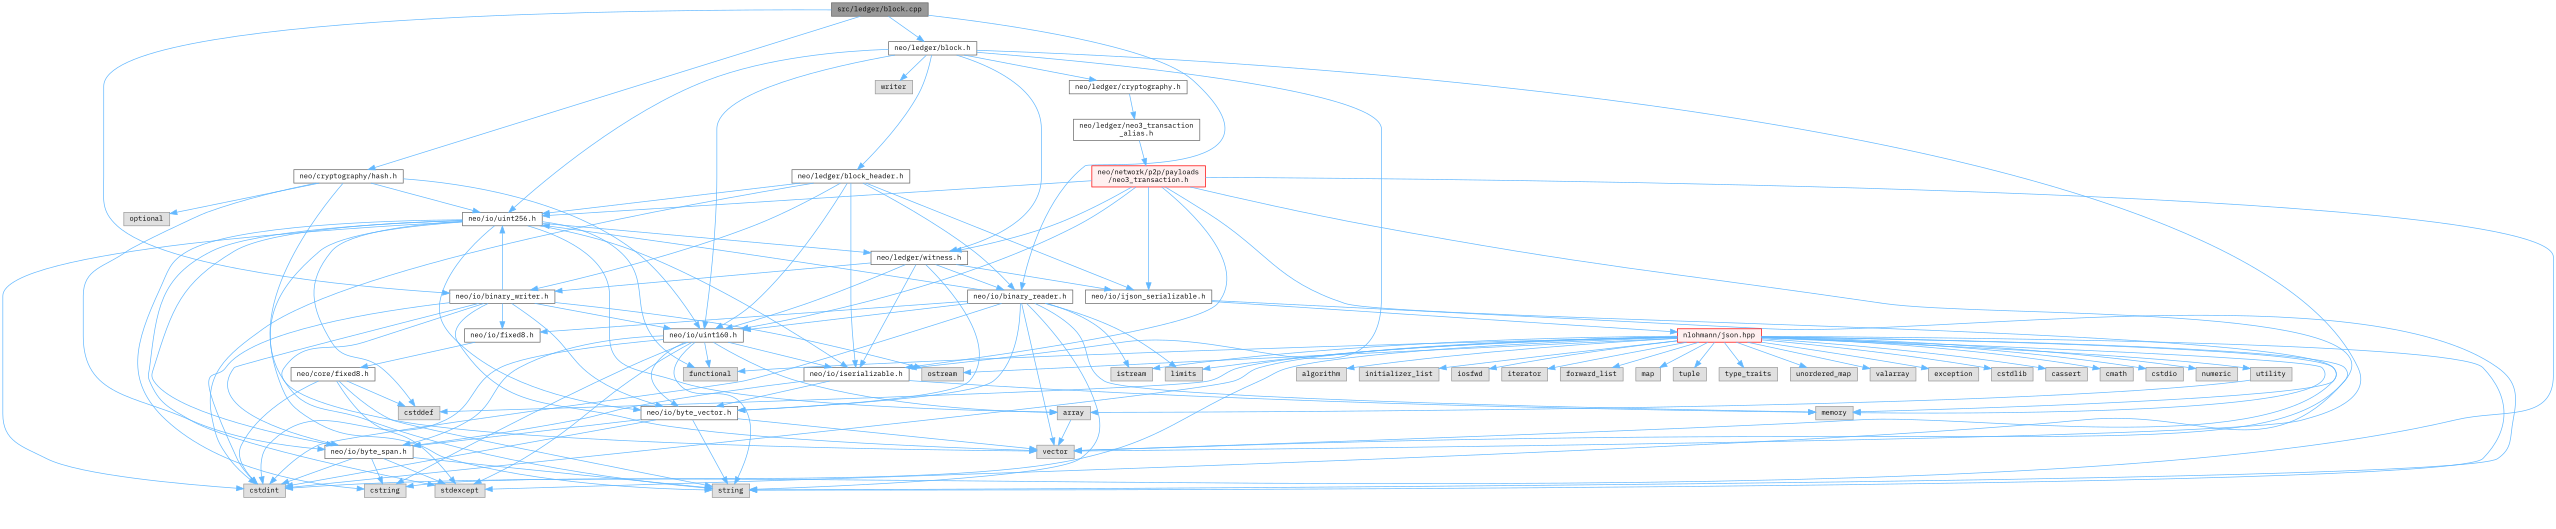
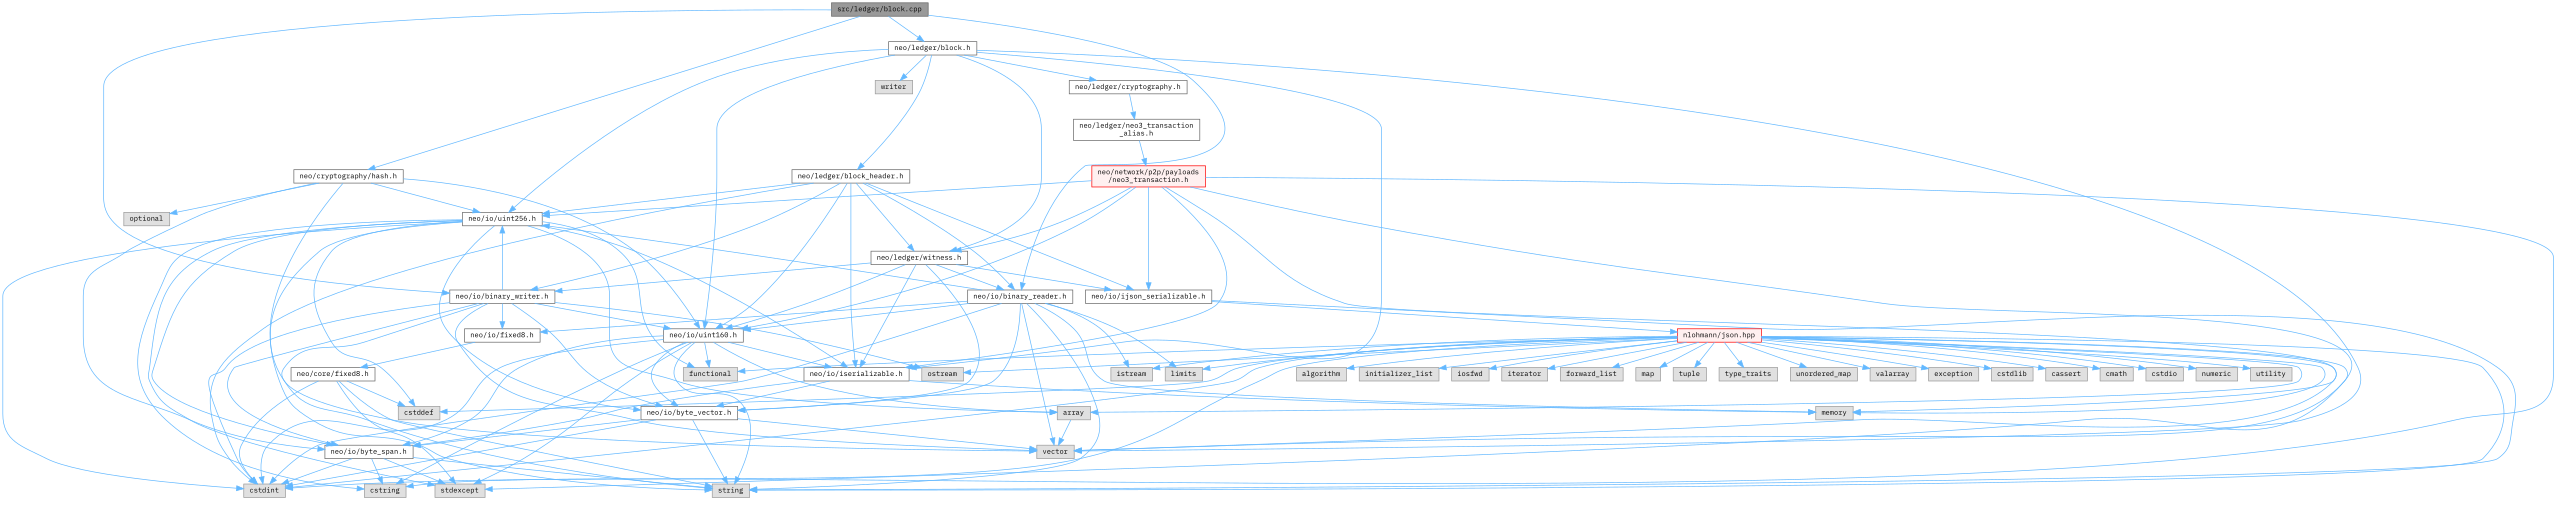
edge "neo/io/uint256.h" -> "neo/ledger/witness.h": now "neo/ledger/block_header.h" -> "neo/ledger/witness.h"
edge "utility" -> "array": now "nlohmann/json.hpp" -> "array"
